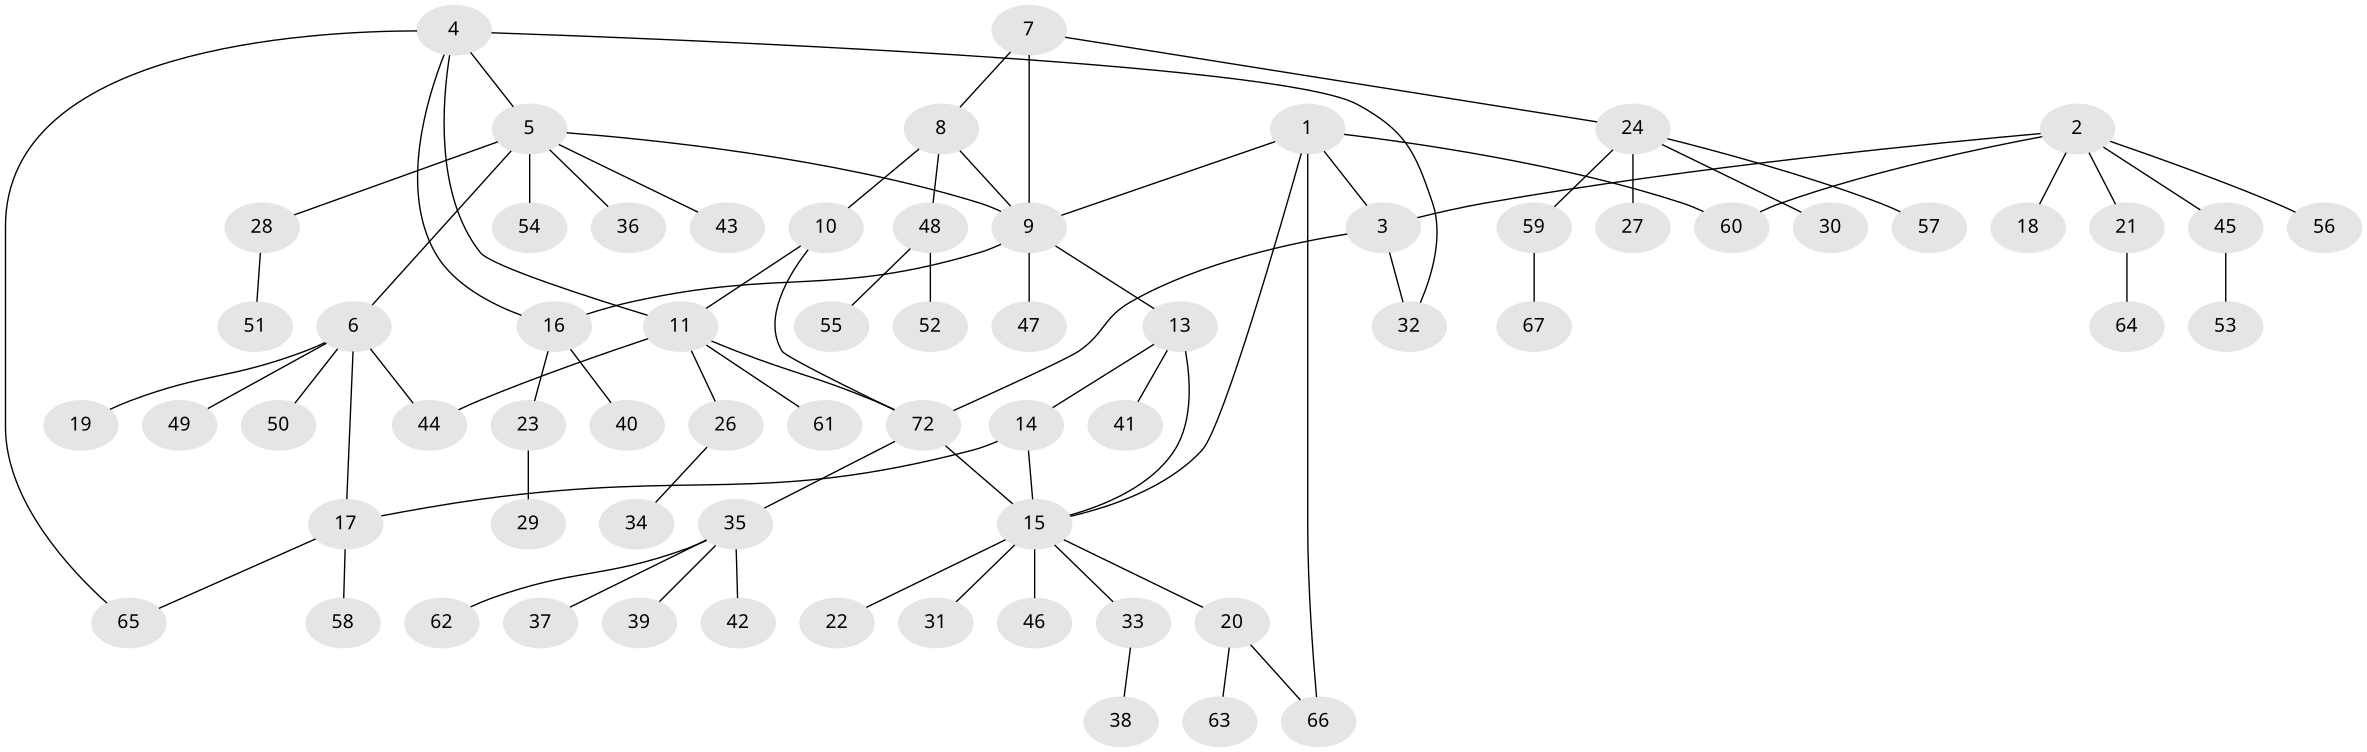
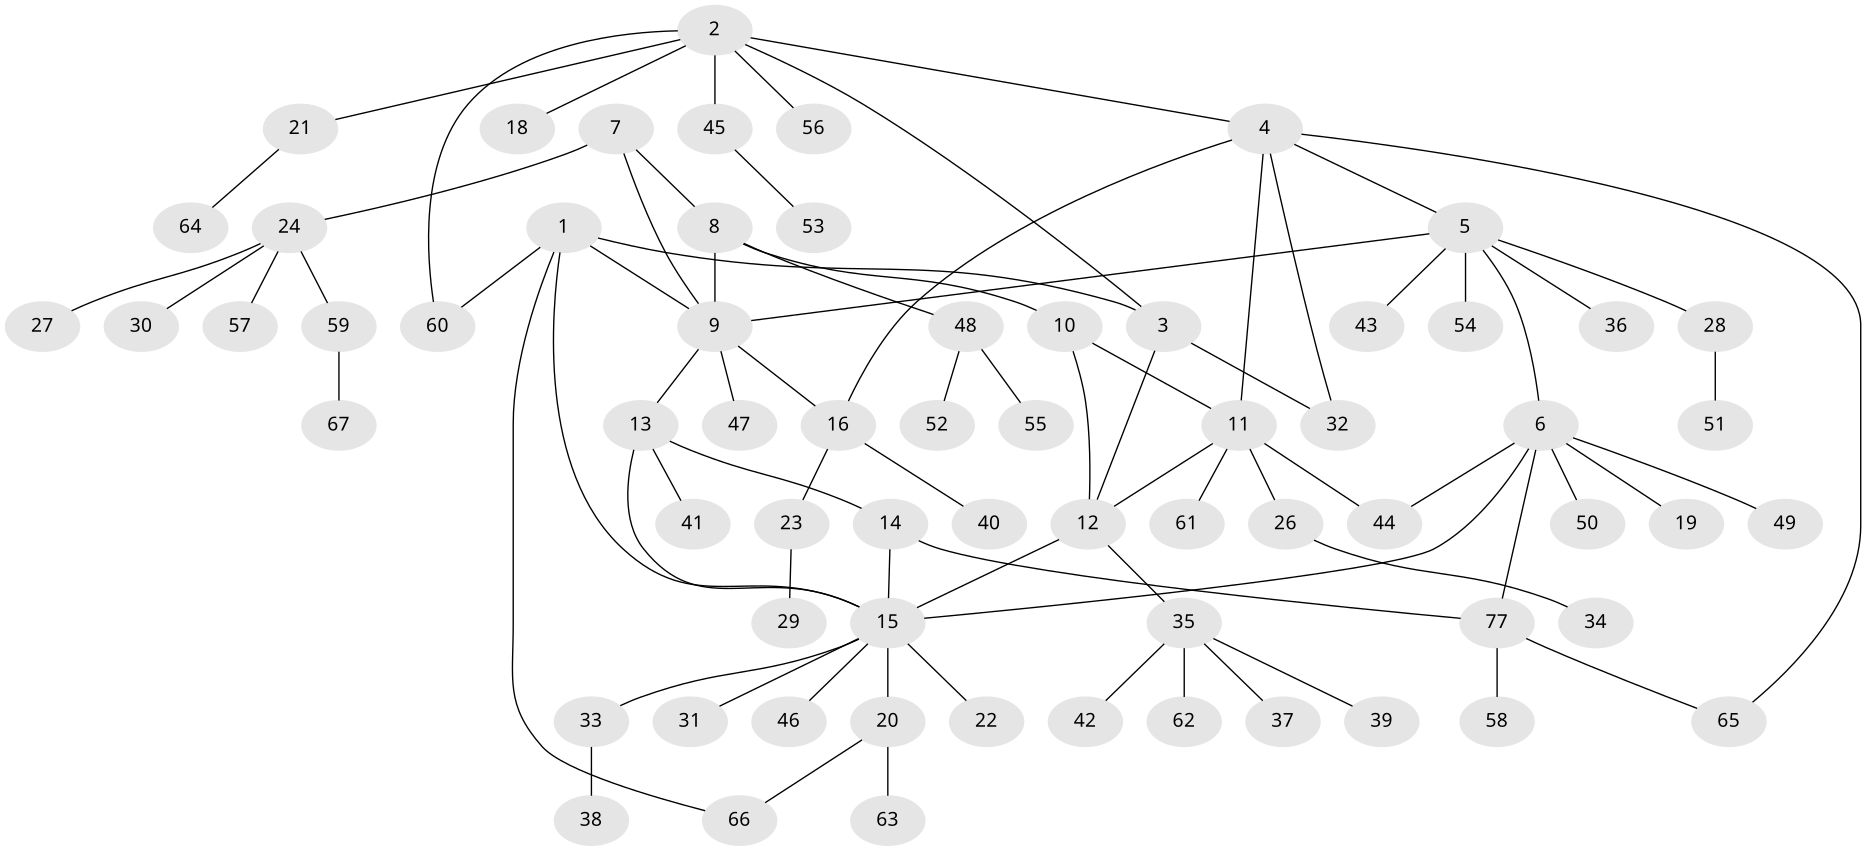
edge "2" -- "4": added
node "72": label "72" -> "12"
node "17": label "17" -> "77"
edge "6" -- "15": added
